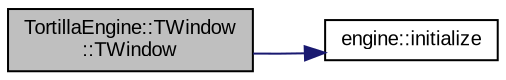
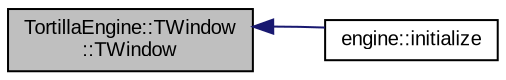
edge "TortillaEngine::TWindow ::TWindow" -> "engine::initialize": reversed
